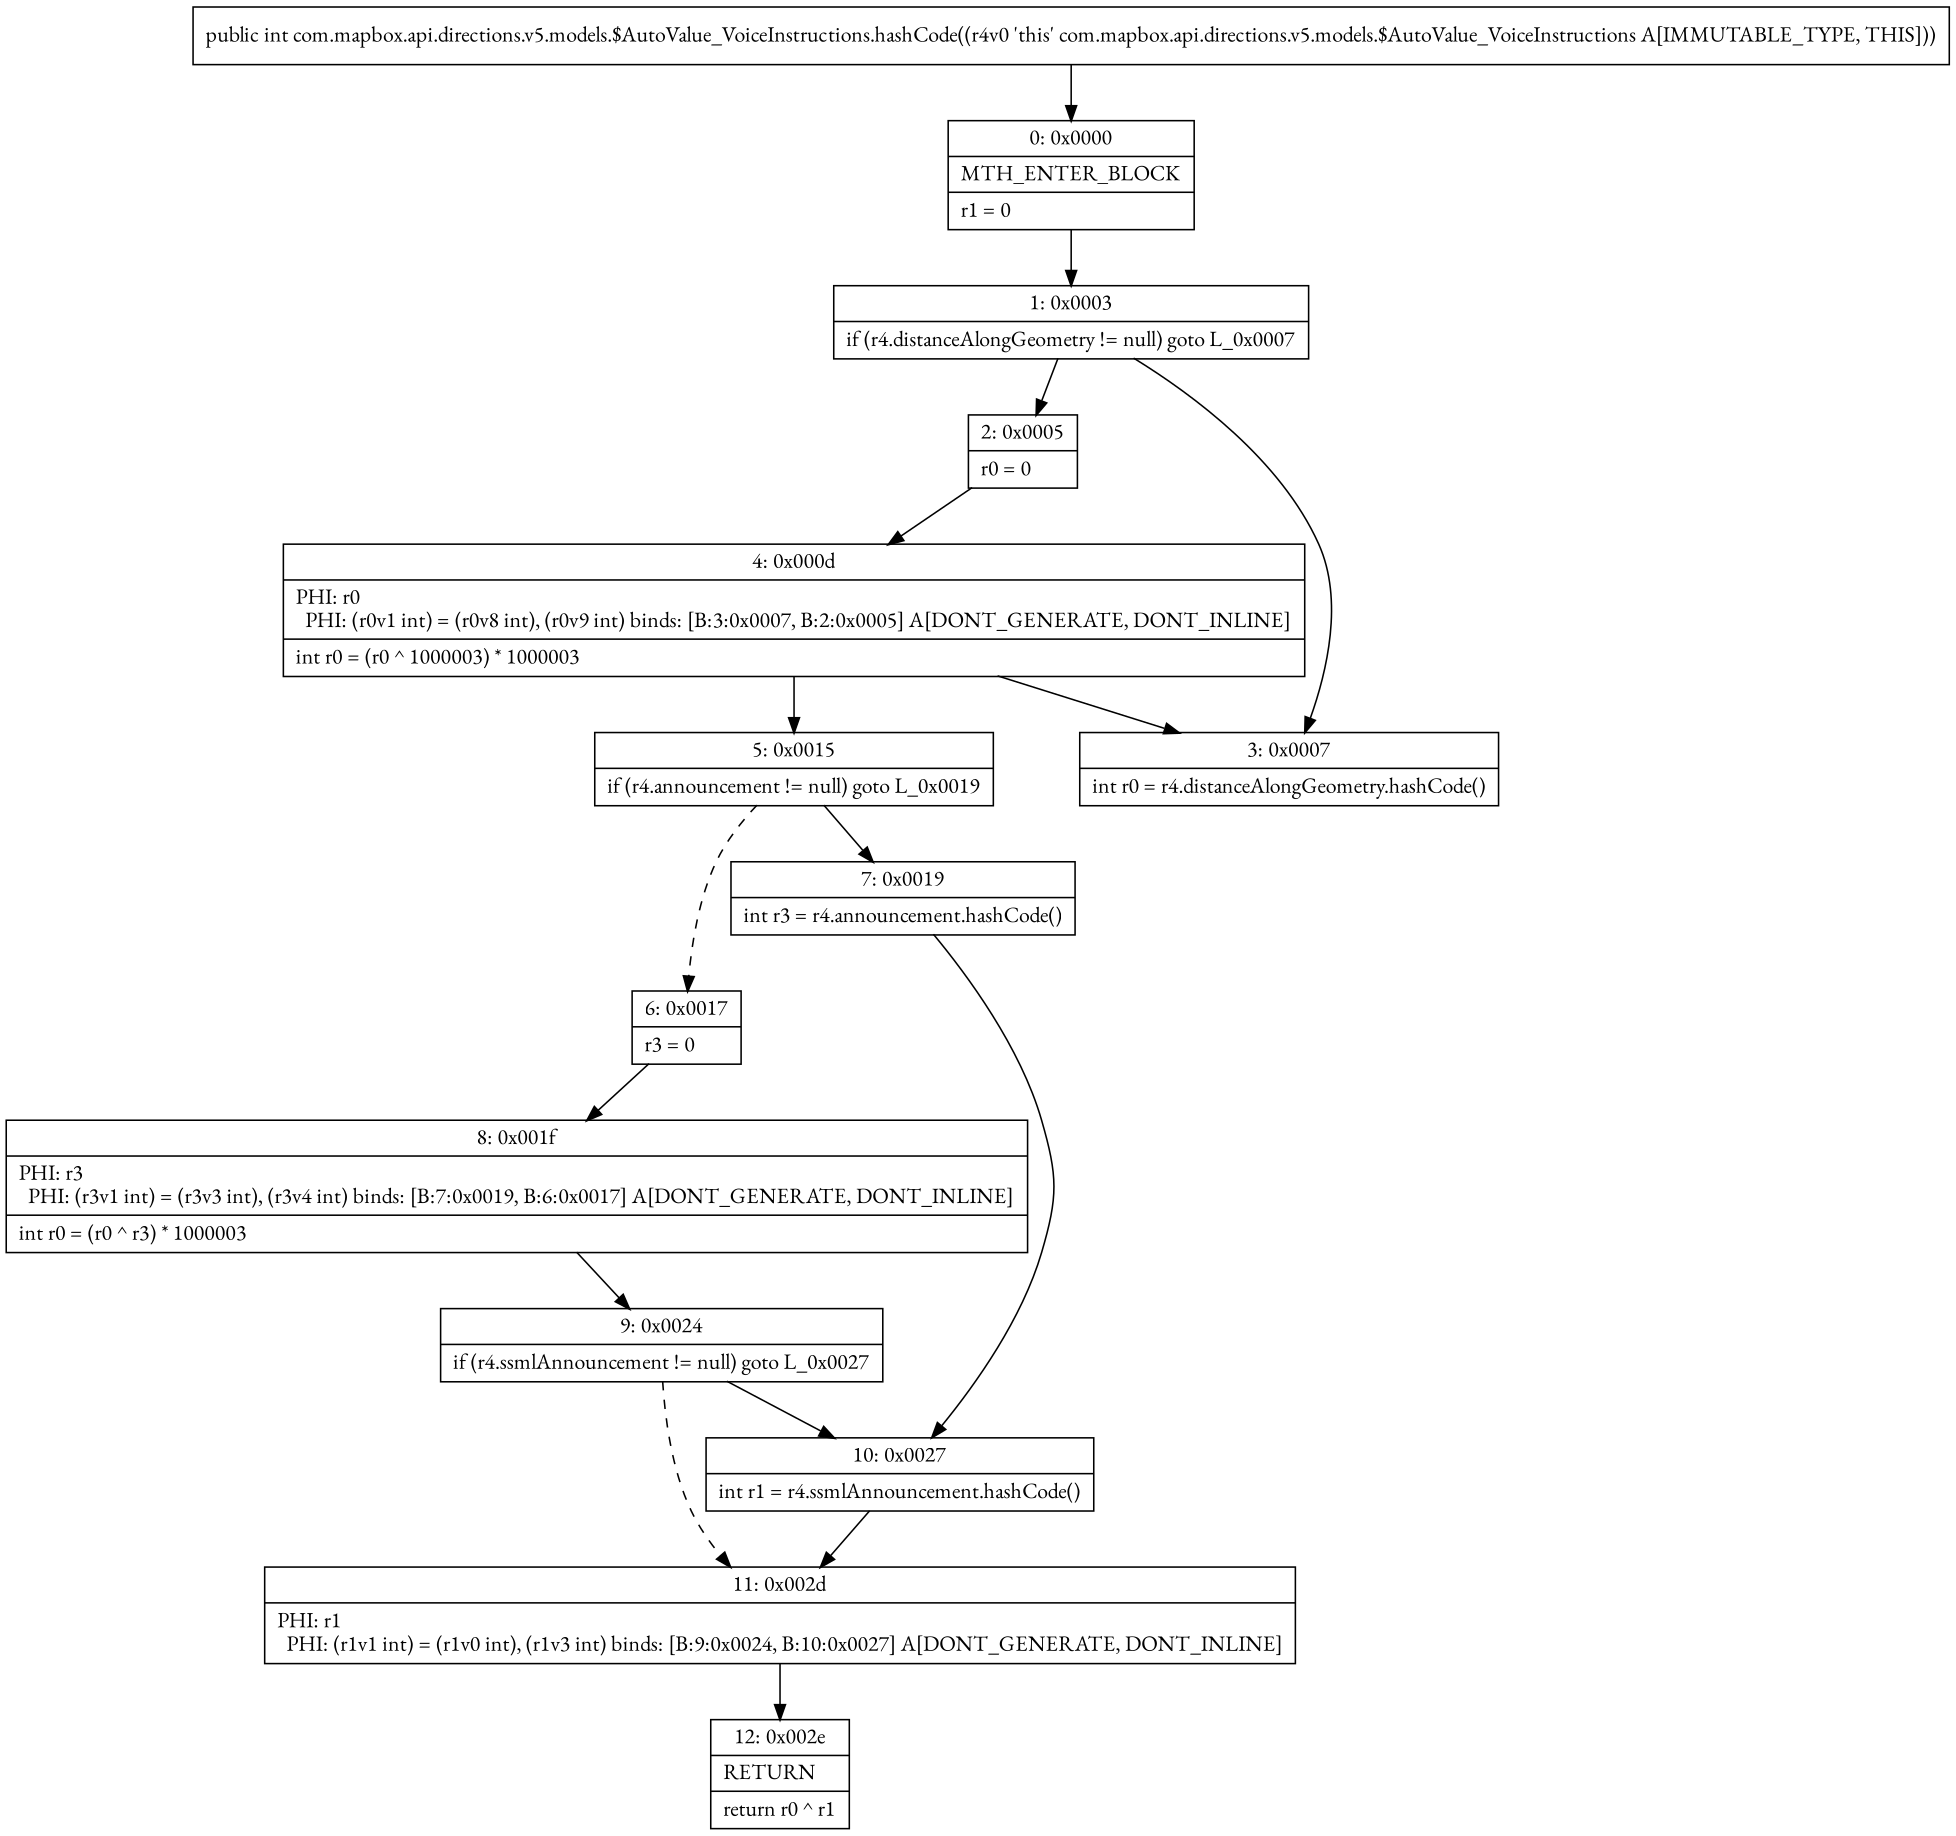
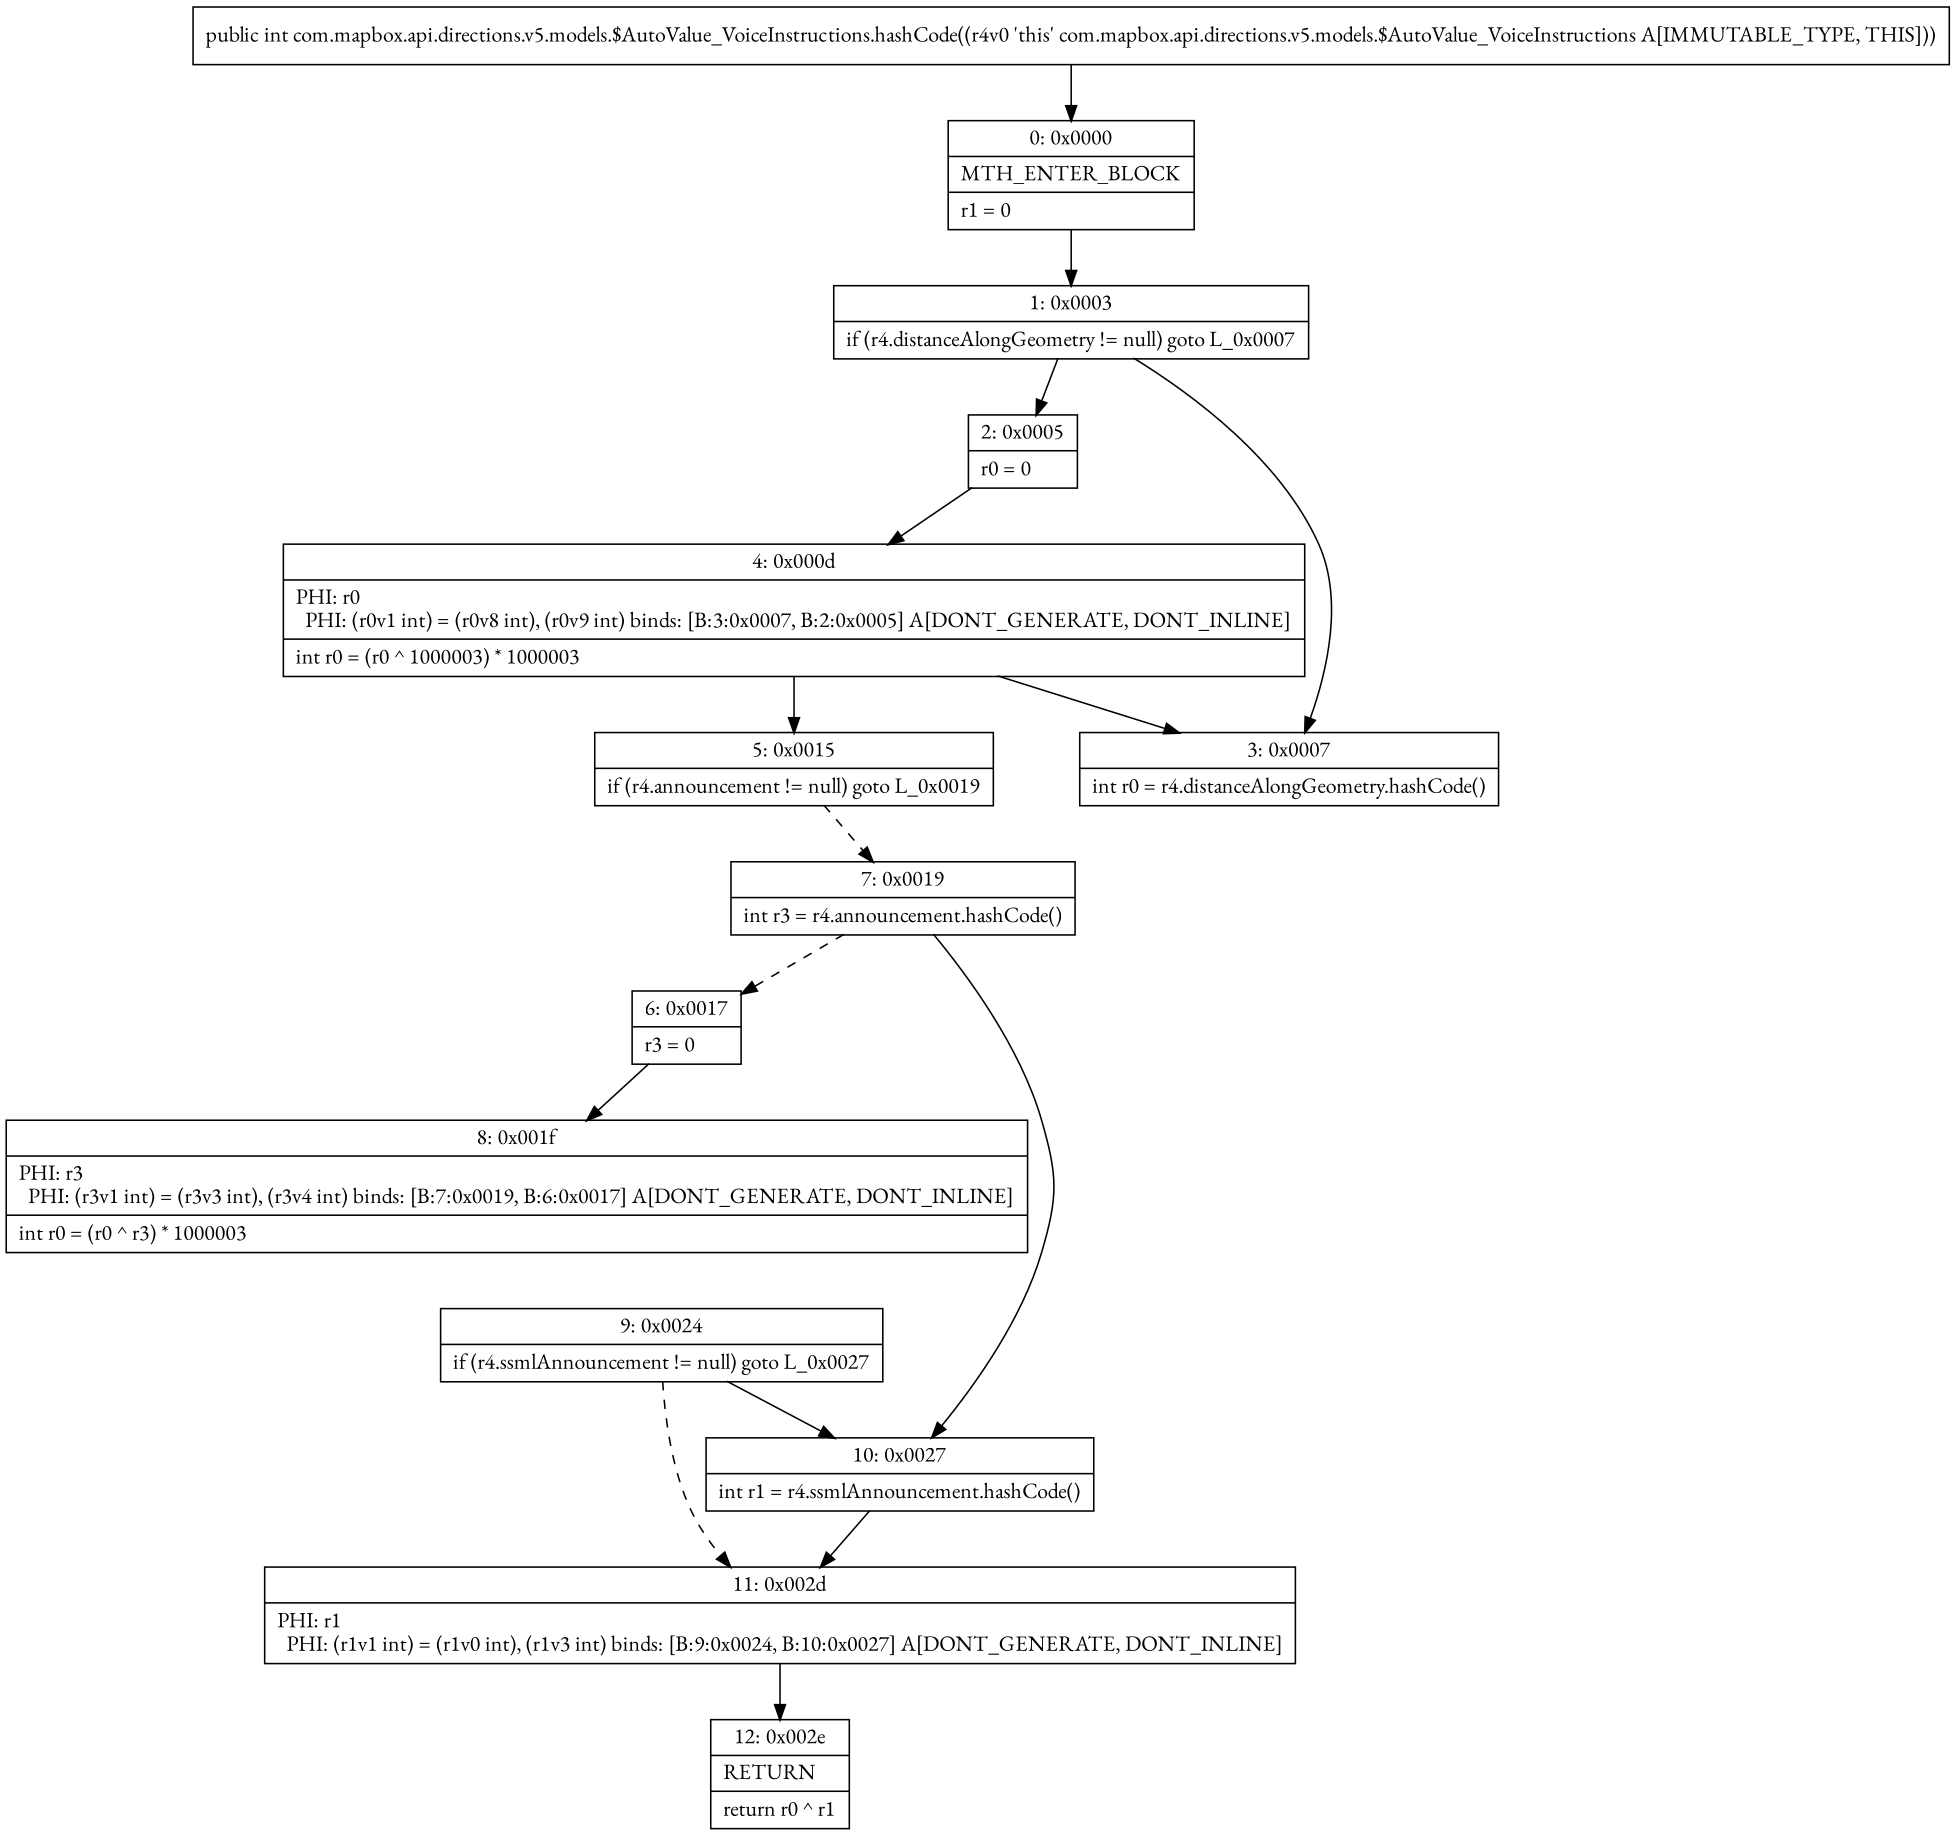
edge "5: 0x0015" -> "7: 0x0019": style solid -> dashed
edge "5: 0x0015" -> "6: 0x0017": now "7: 0x0019" -> "6: 0x0017"
edge "8: 0x001f" -> "9: 0x0024": removed
